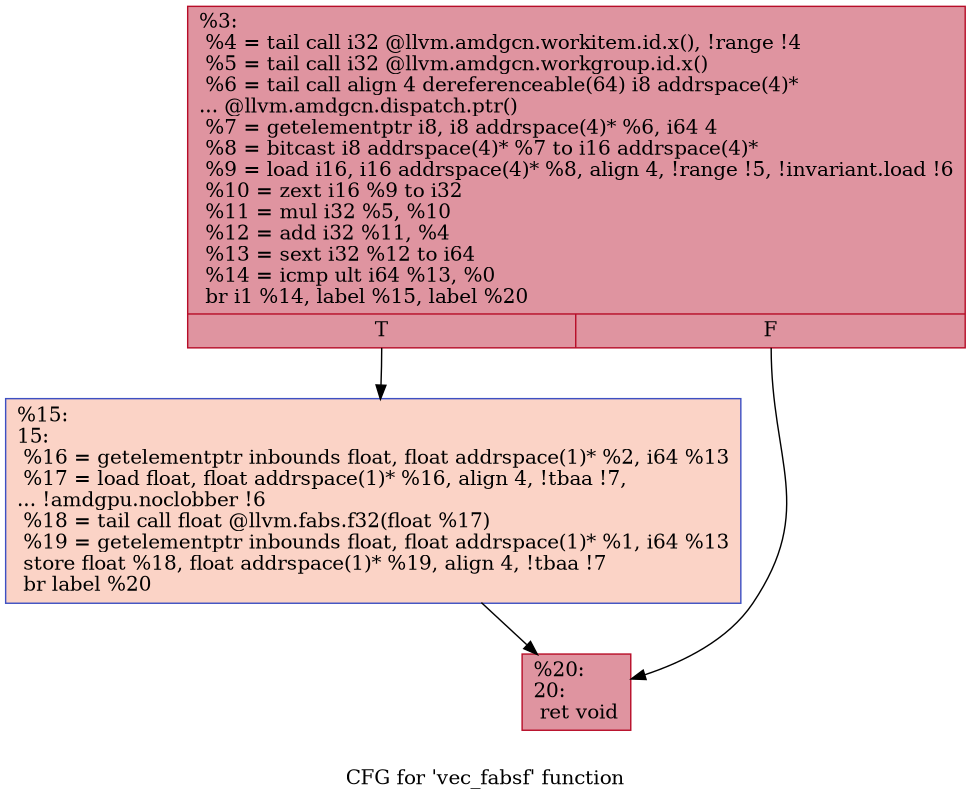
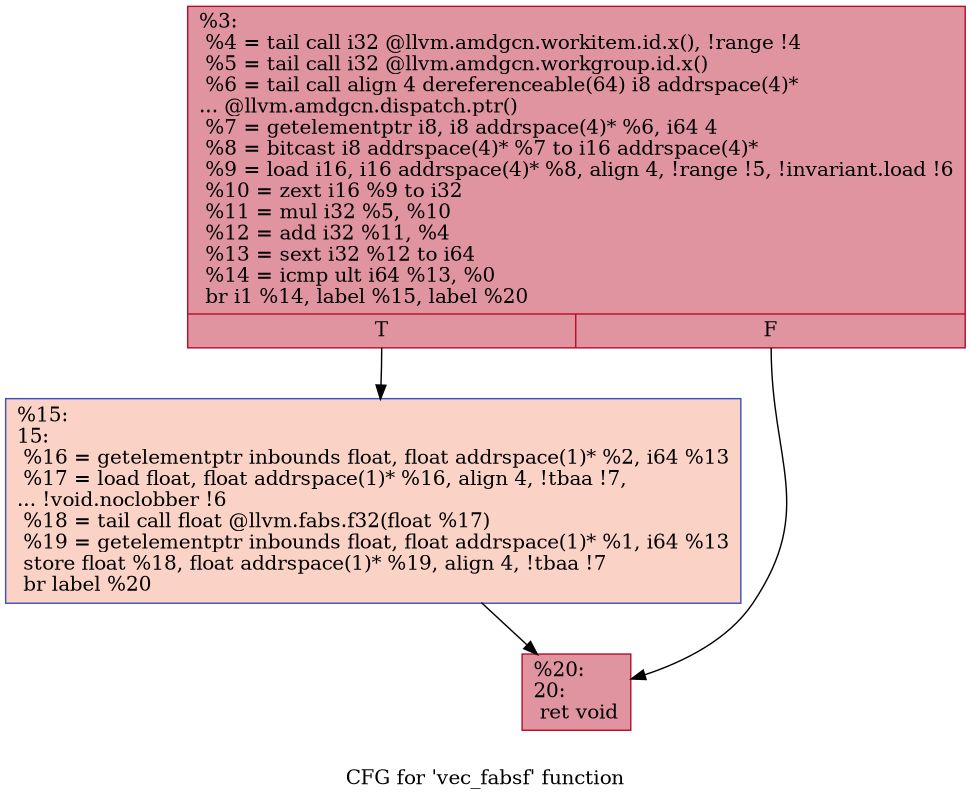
node "%15:": text "... !amdgpu.noclobber !6" -> "... !void.noclobber !6"
